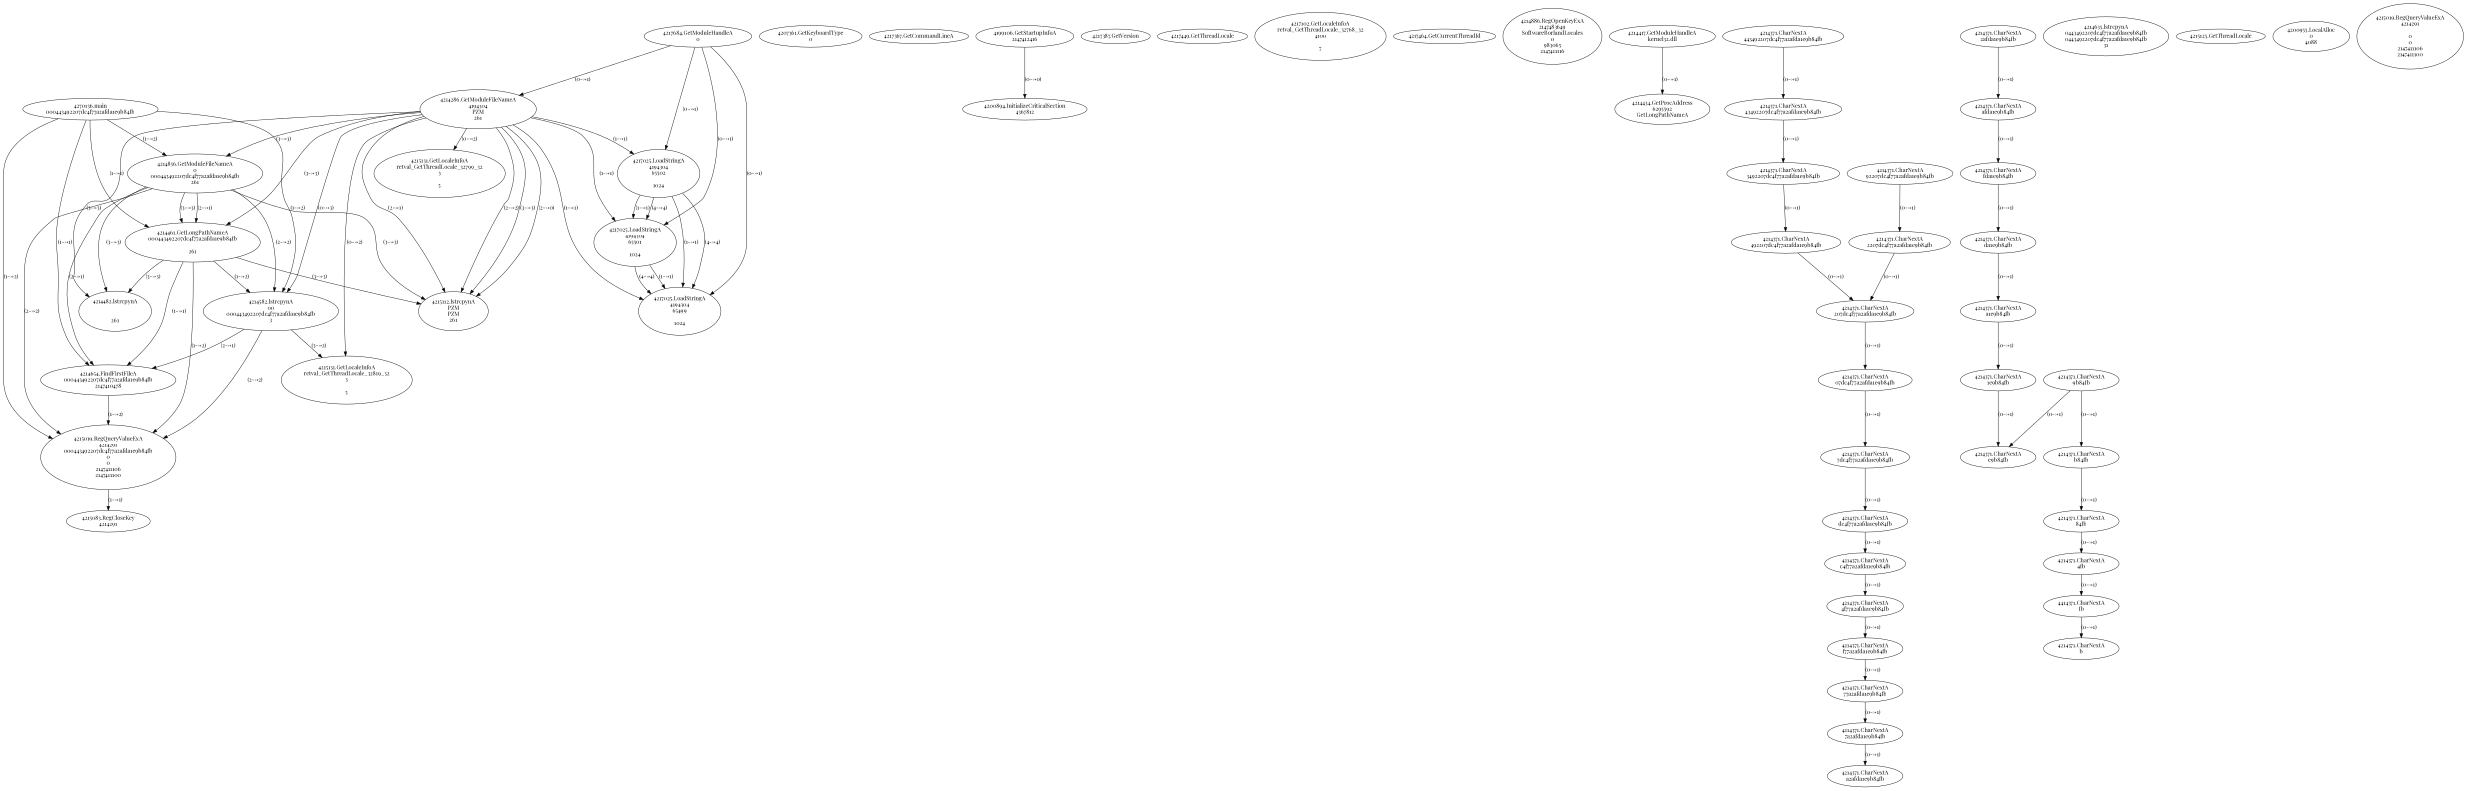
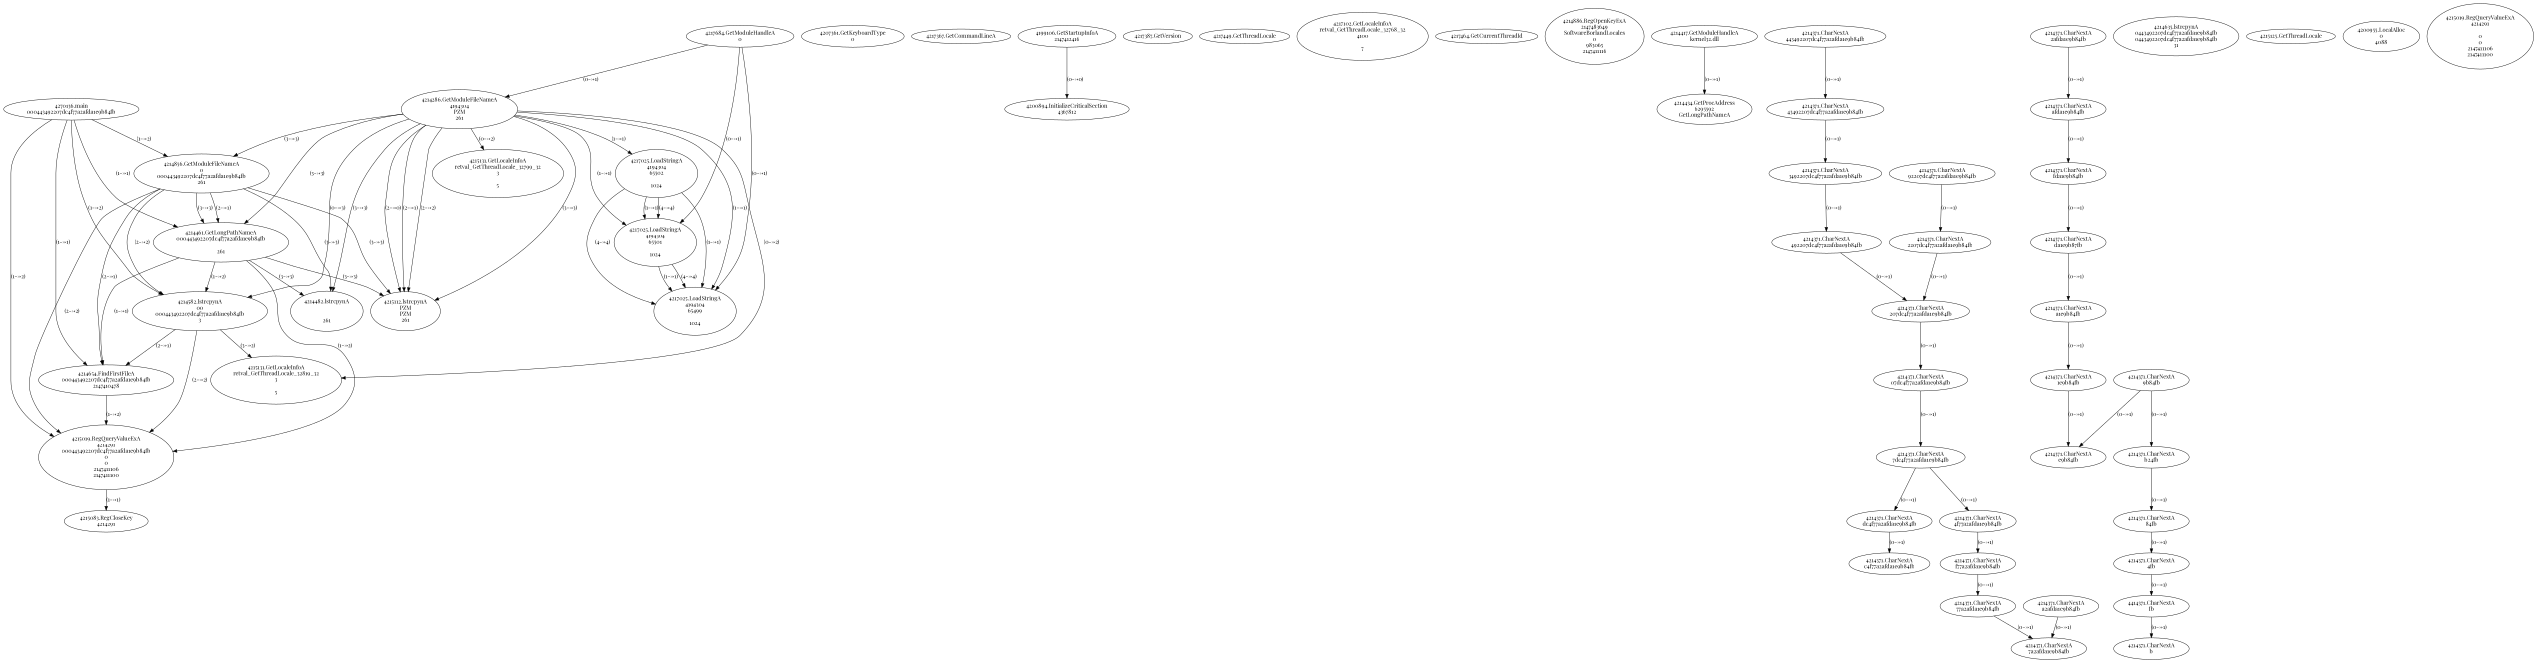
edge "4217684.GetModuleHandleA 0" -> "4217025.LoadStringA 4194304 65502 1024": removed, label "(0-->1)"
node "4214371.CharNextA da1e9b84fb": label "4214371.CharNextA da1e9b84fb" -> "4214371.CharNextA da1e9b87fb"
node "4214371.CharNextA b84fb": label "4214371.CharNextA b84fb" -> "4214371.CharNextA b24fb"
edge "4214371.CharNextA c4f77a2afda1e9b84fb" -> "4214371.CharNextA 4f77a2afda1e9b84fb": now "4214371.CharNextA 7dc4f77a2afda1e9b84fb" -> "4214371.CharNextA 4f77a2afda1e9b84fb"
edge "4214371.CharNextA 7a2afda1e9b84fb" -> "4214371.CharNextA a2afda1e9b84fb": reversed
